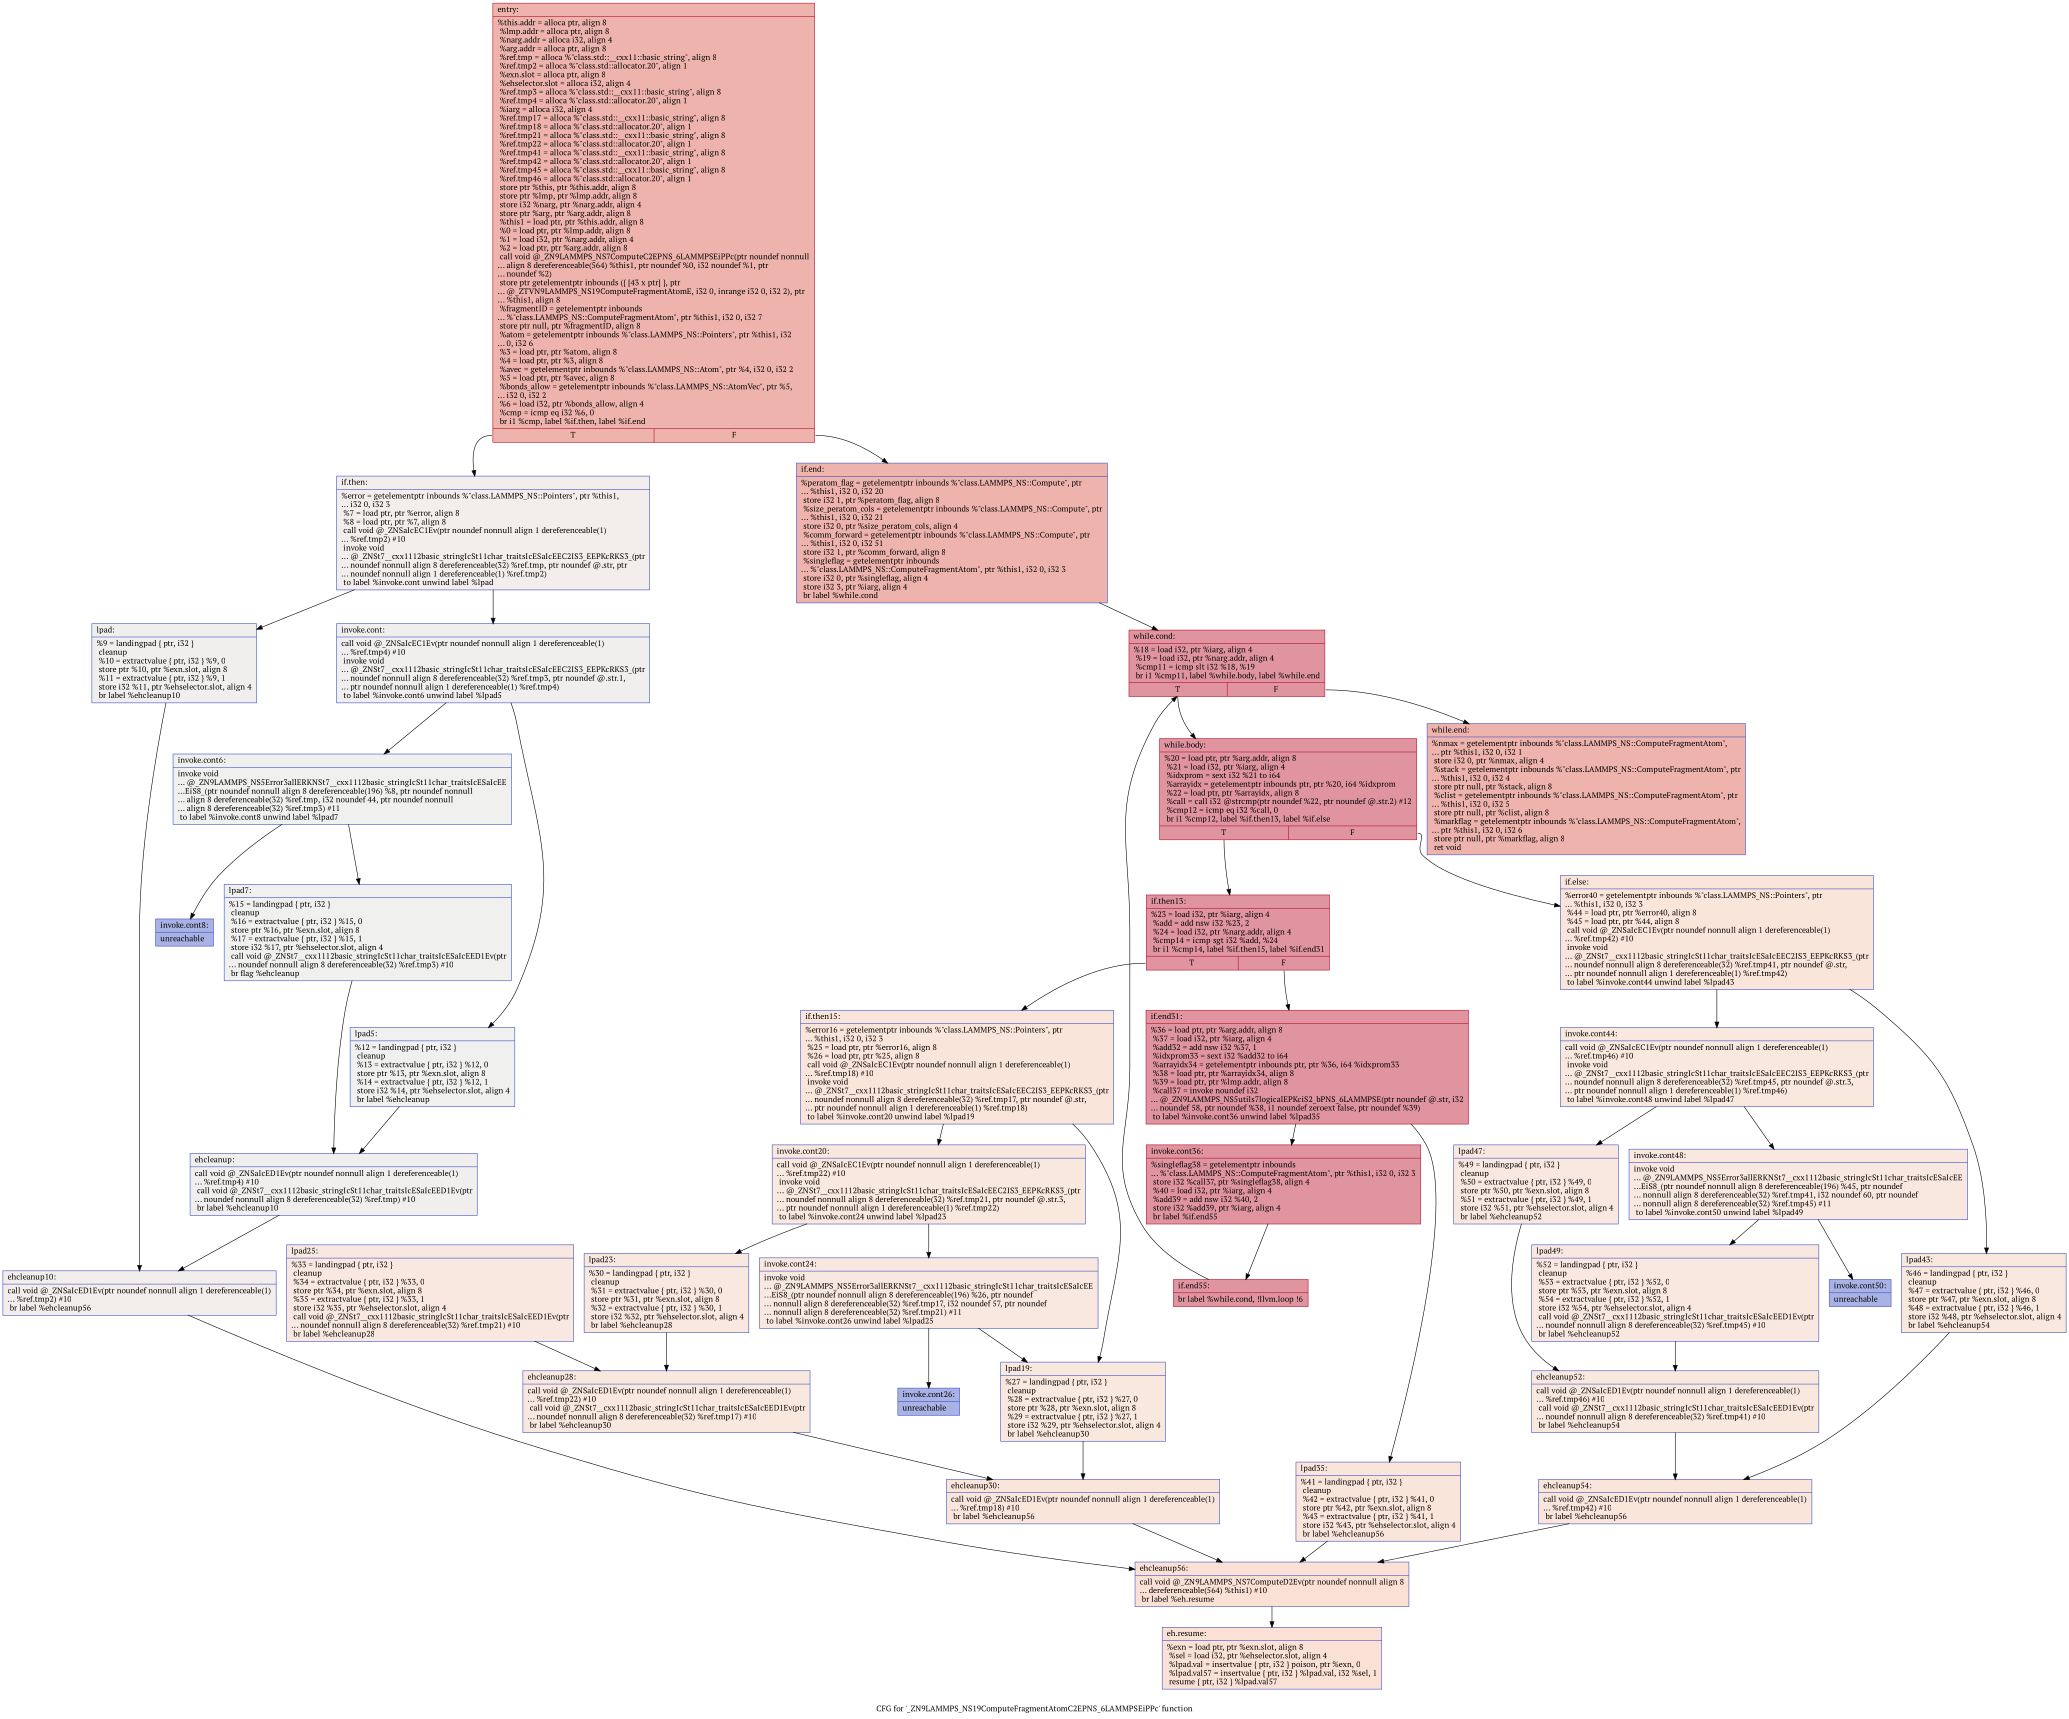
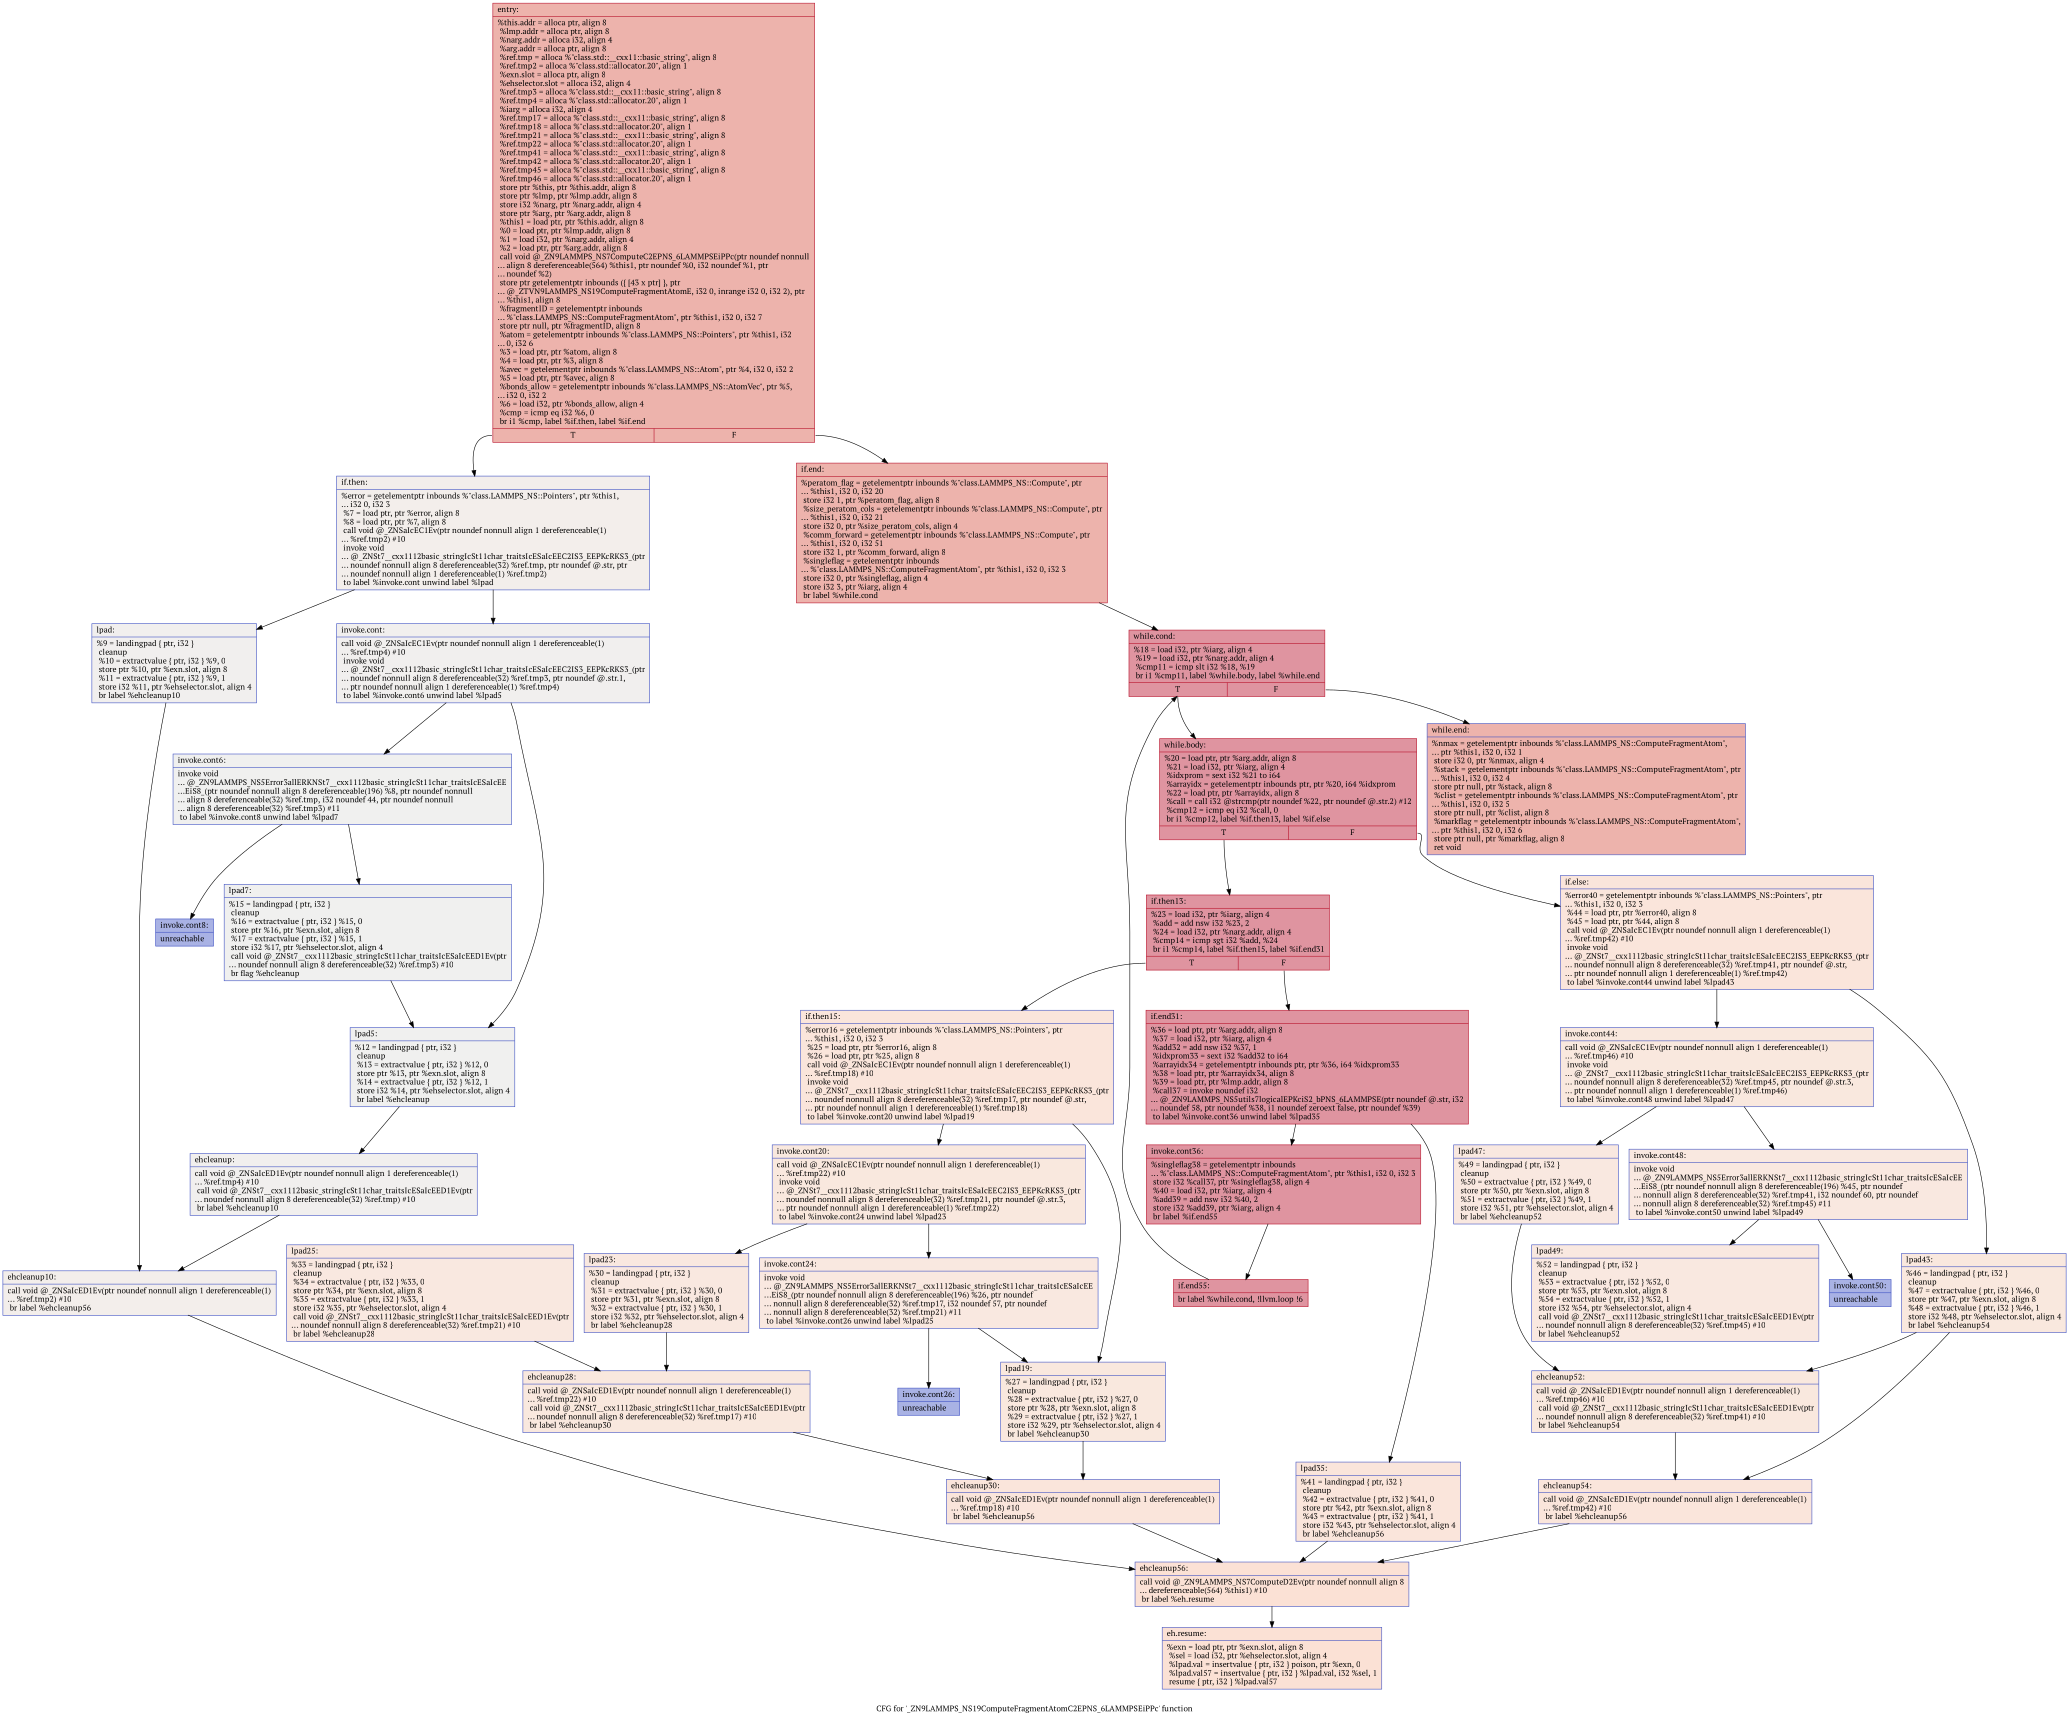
node "if.end:": color #3d50c3ff -> #b70d28ff
edge "lpad7:" -> "ehcleanup:": now "lpad7:" -> "lpad5:"
edge "lpad49:" -> "ehcleanup52:": now "lpad43:" -> "ehcleanup52:"
